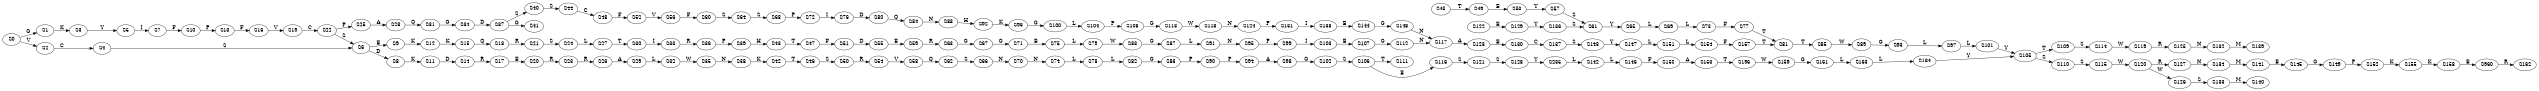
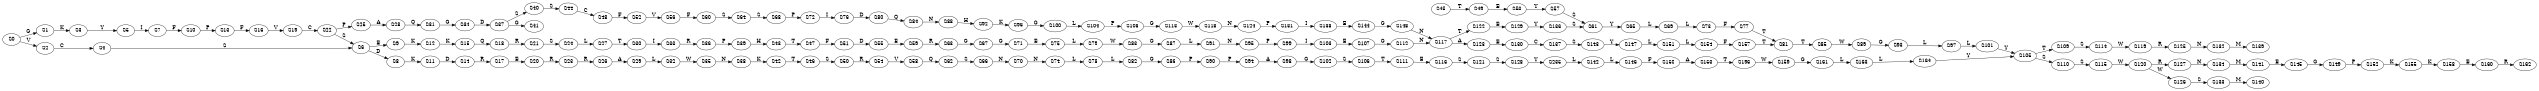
edge "S117" -> "S122": added, label "T"
node "S960": label "S960" -> "S160"
edge "S106" -> "S116": now "S111" -> "S116"
